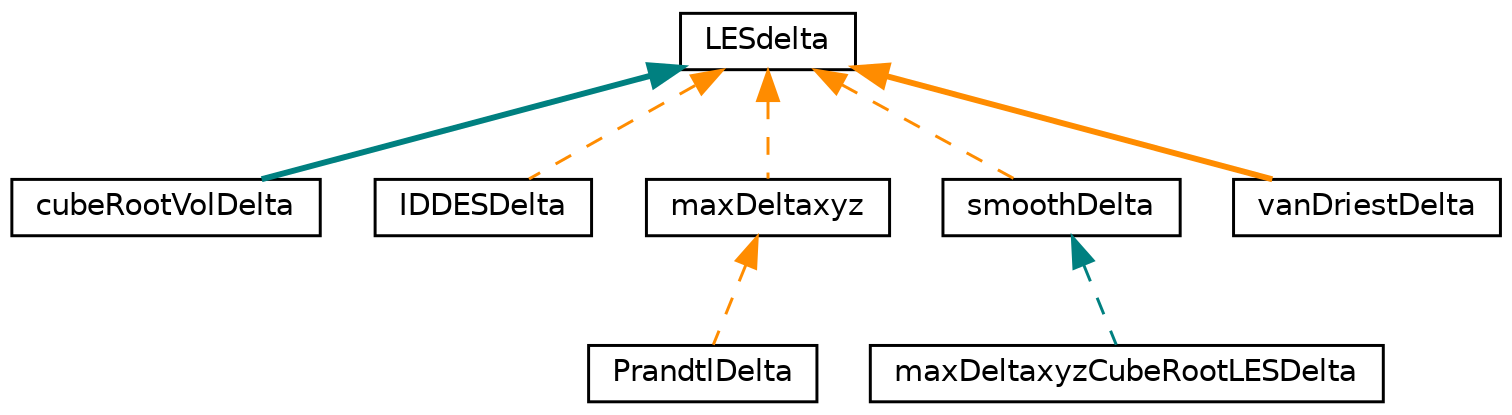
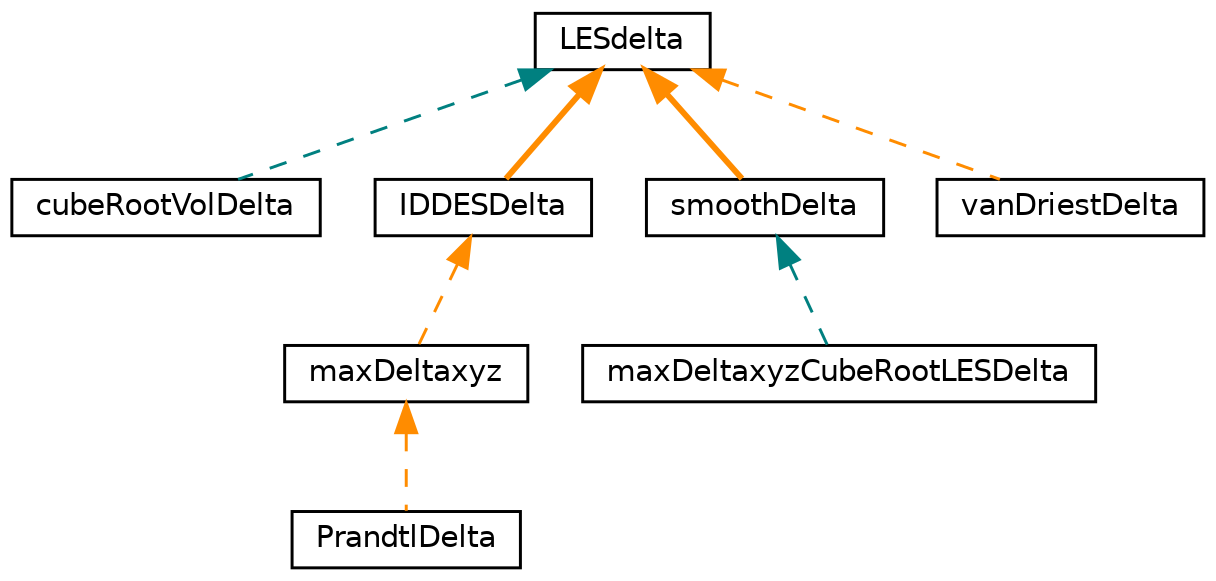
edge "cubeRootVolDelta" -> "LESdelta": style bold -> dashed
edge "vanDriestDelta" -> "LESdelta": style bold -> dashed
edge "IDDESDelta" -> "LESdelta": style dashed -> bold
edge "smoothDelta" -> "LESdelta": style dashed -> bold
edge "maxDeltaxyz" -> "LESdelta": now "maxDeltaxyz" -> "IDDESDelta"
